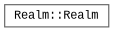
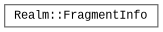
node "Realm::Realm": label "Realm::Realm" -> "Realm::FragmentInfo"
